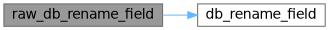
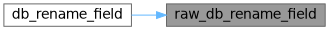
edge "raw_db_rename_field" -> "db_rename_field": reversed
